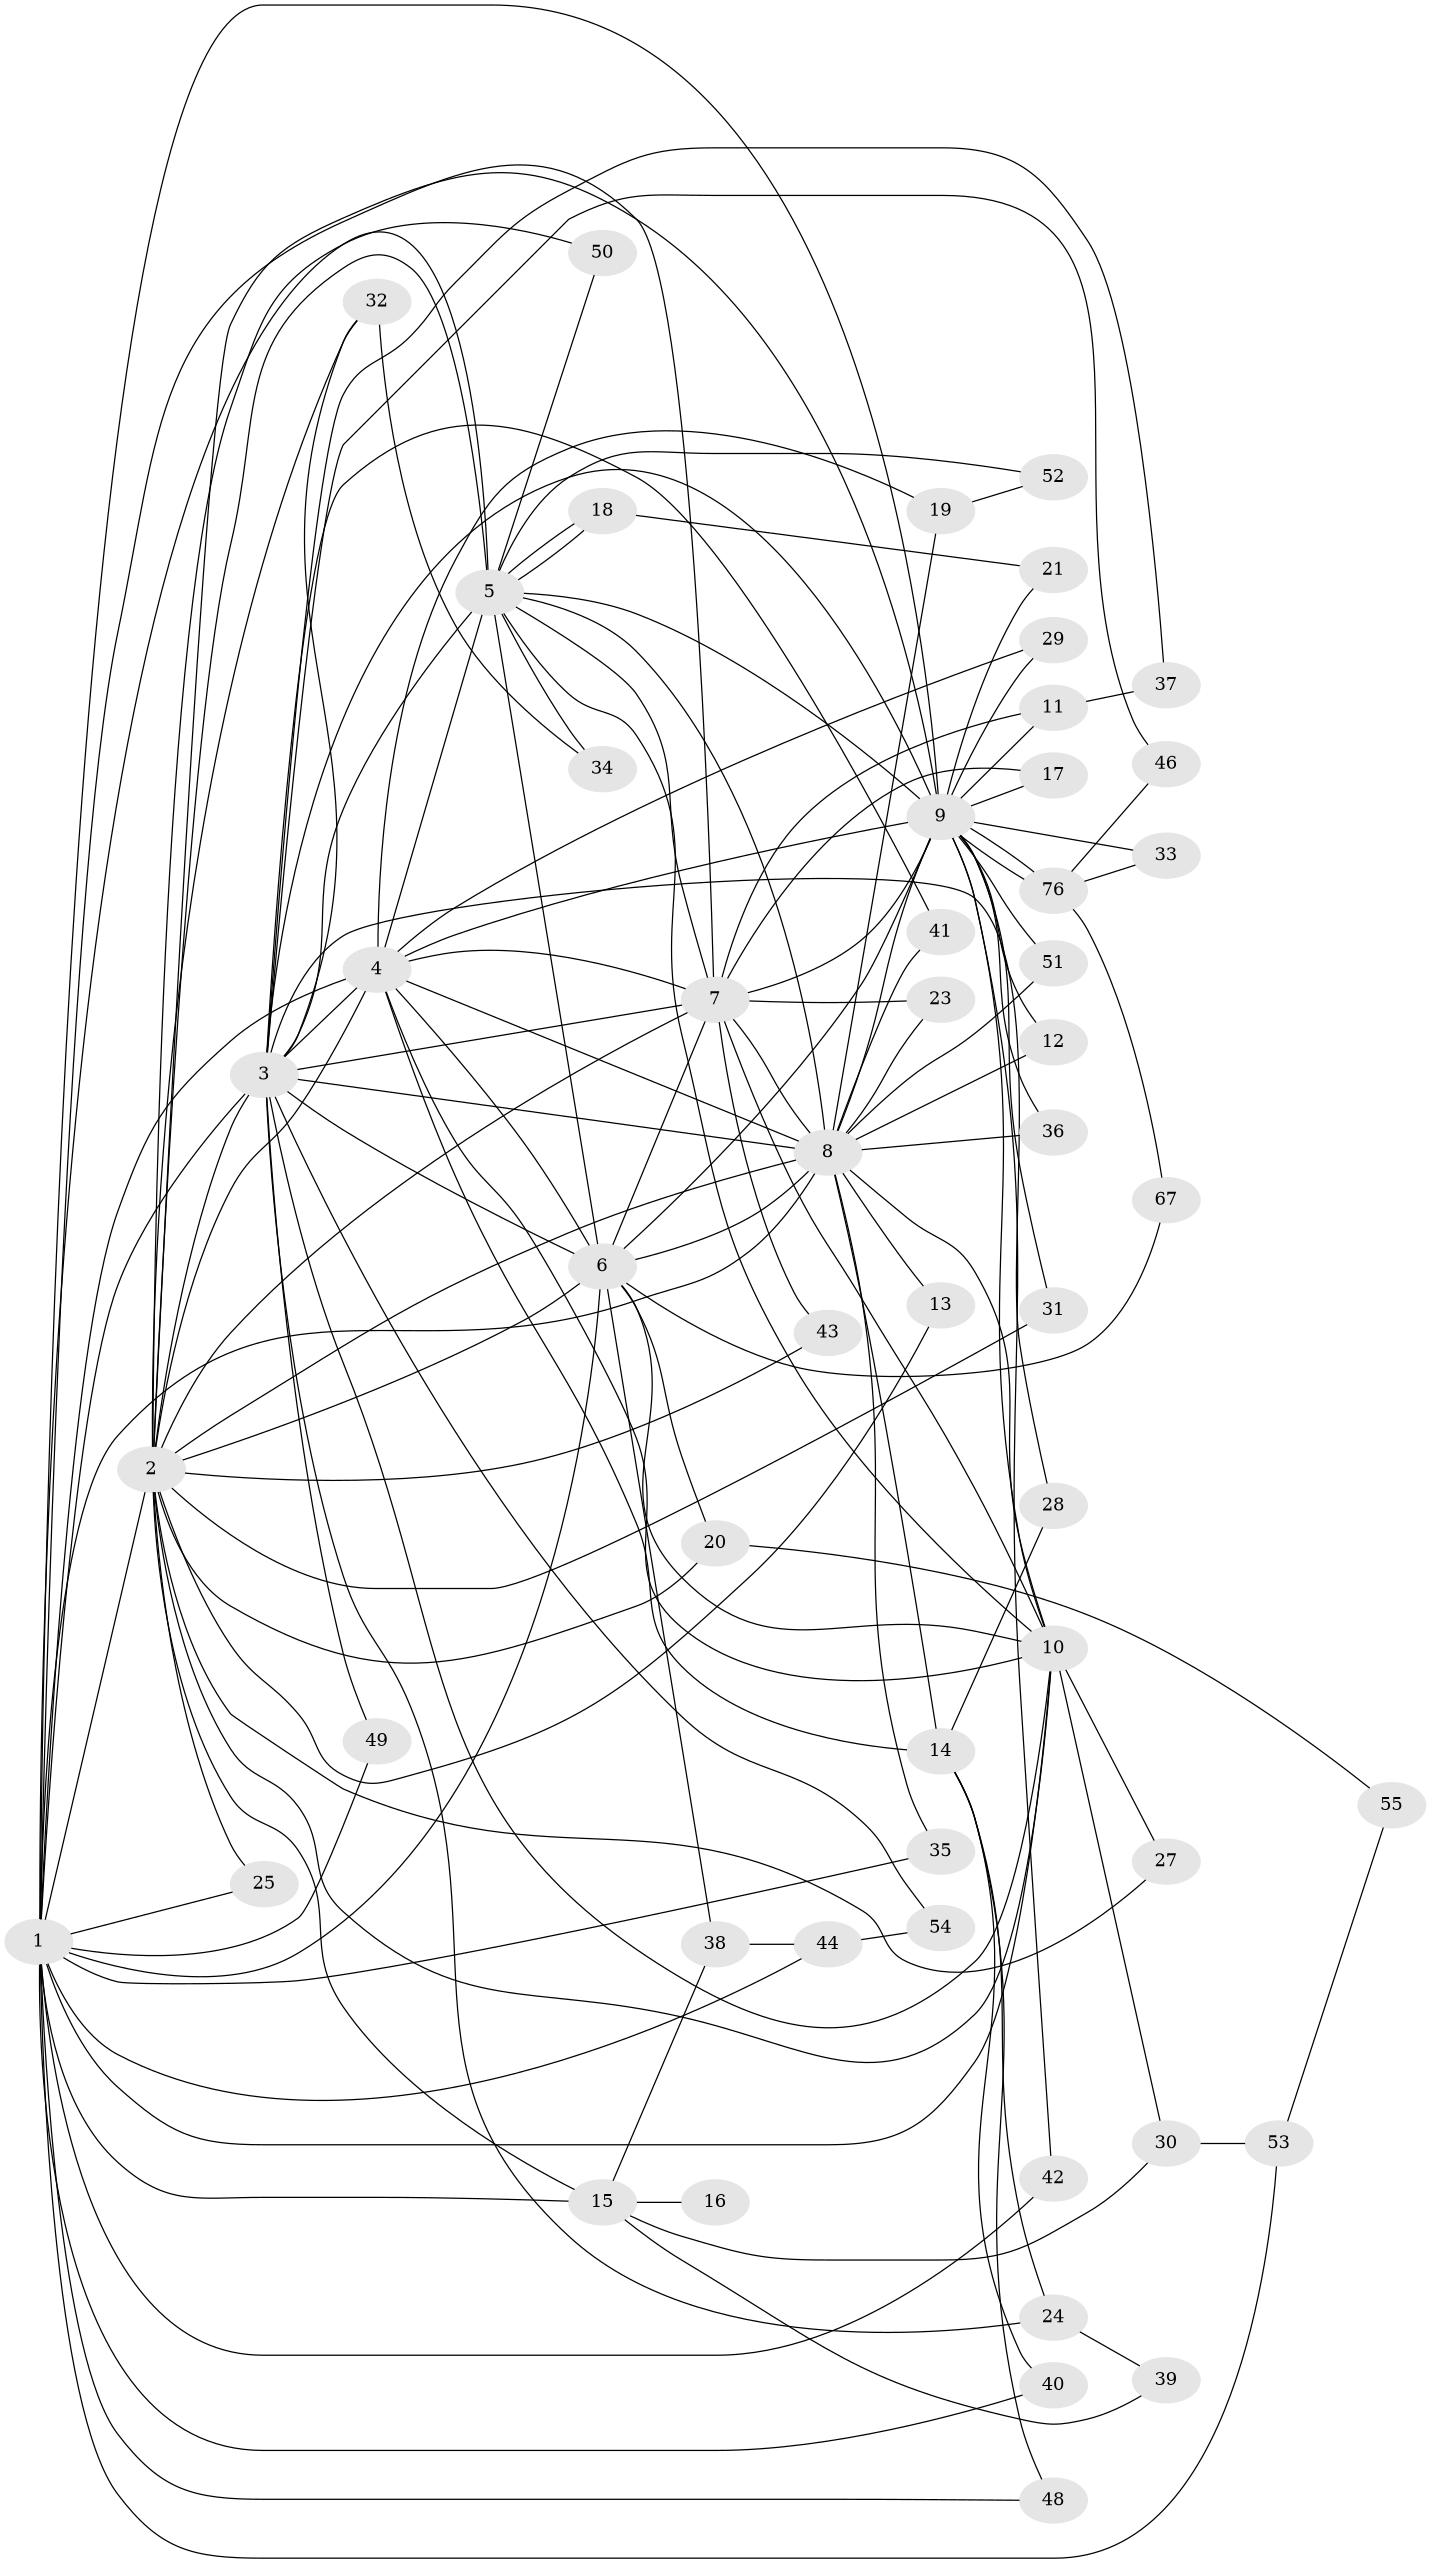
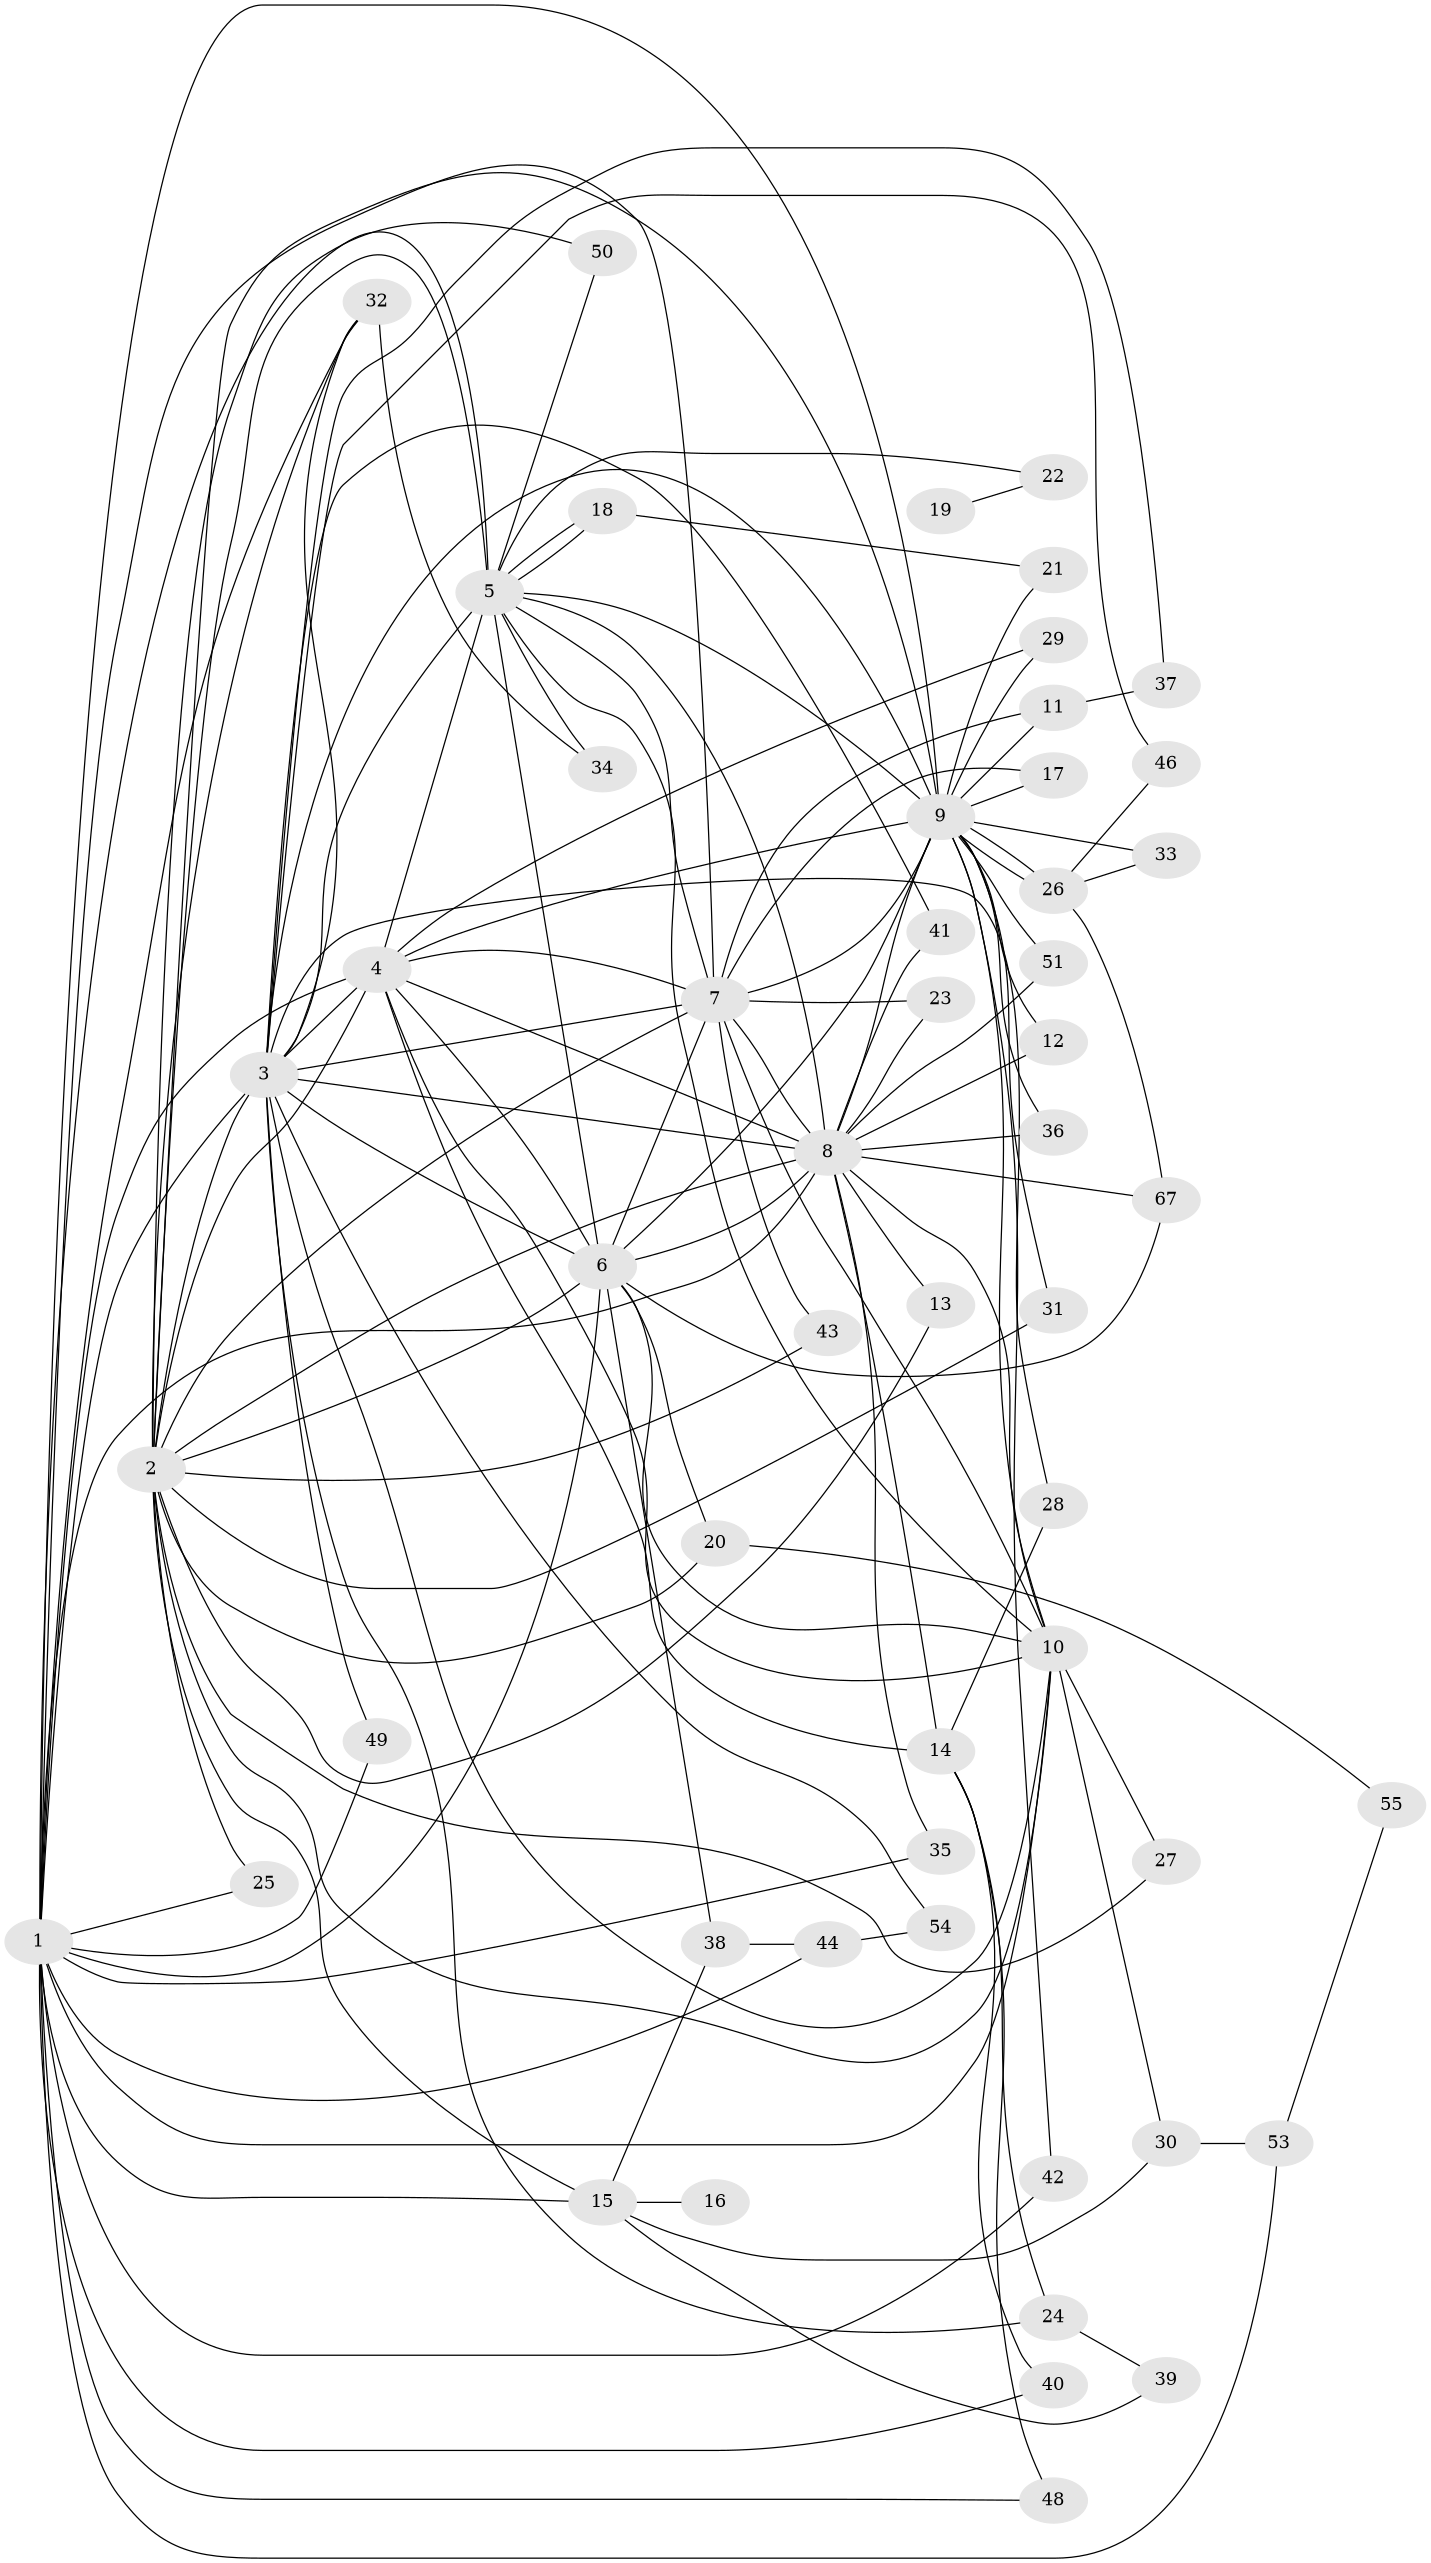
node "52": label "52" -> "22"
edge "19" -- "4": removed
edge "19" -- "8": now "67" -- "8"
node "76": label "76" -> "26"
edge "2" -- "1": now "32" -- "1"
